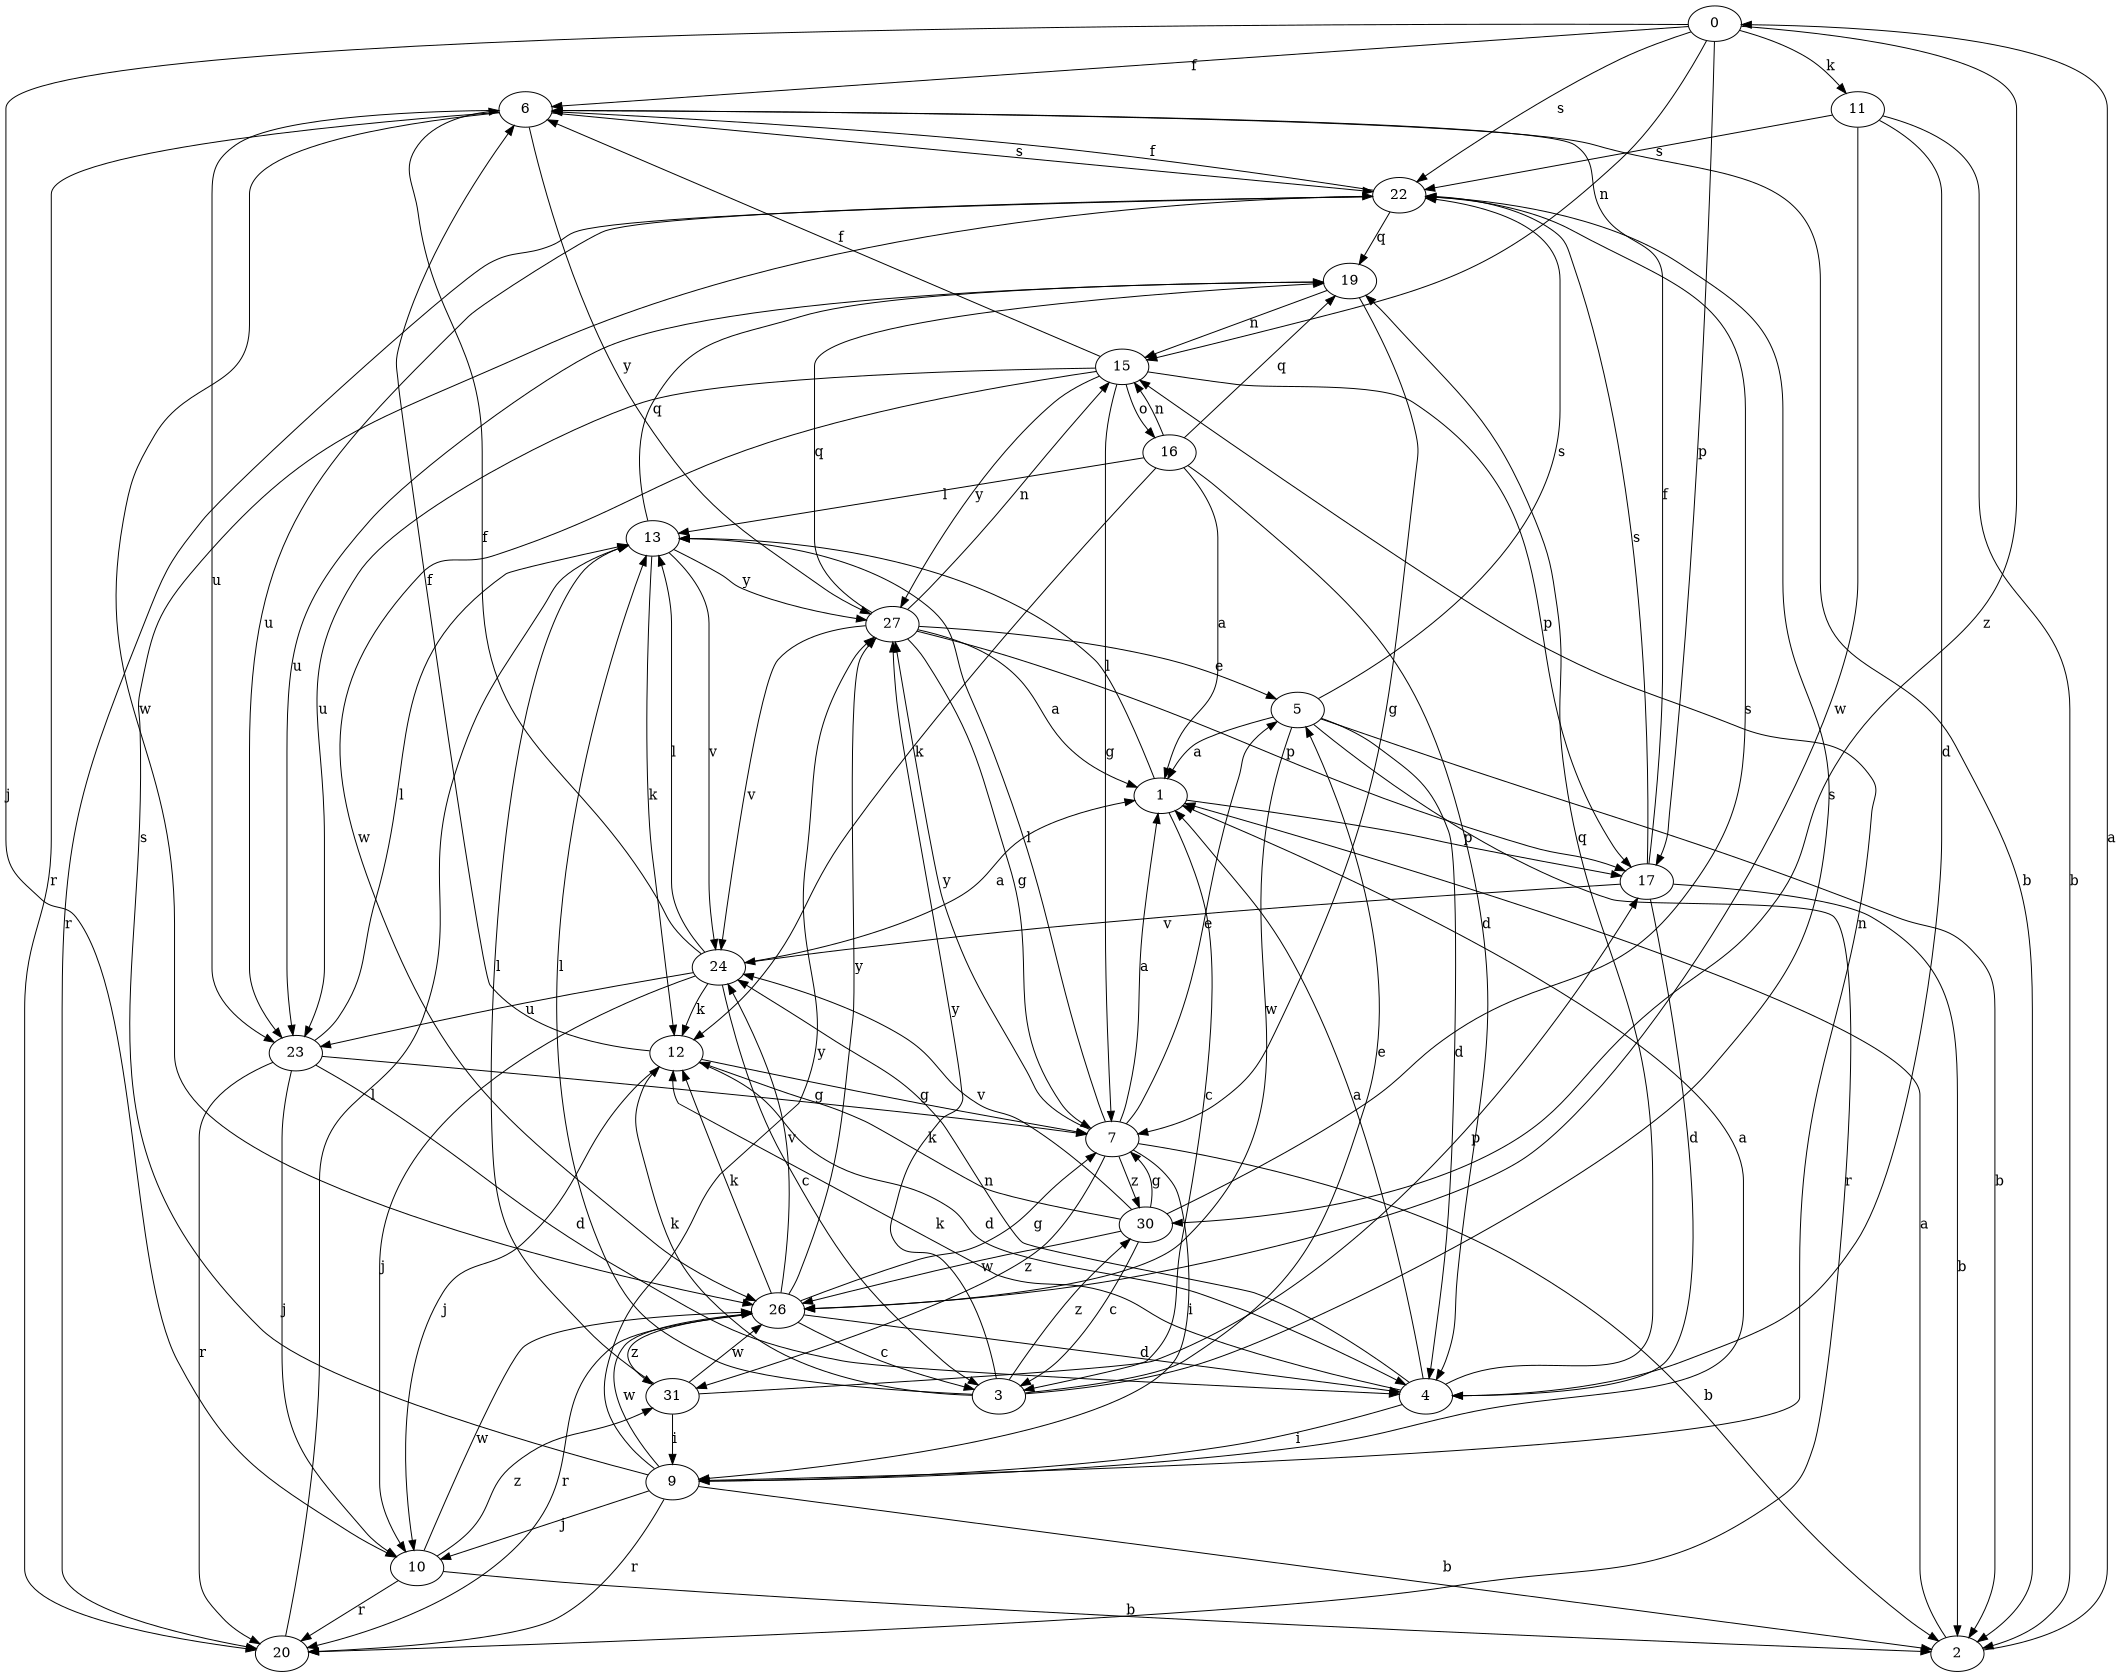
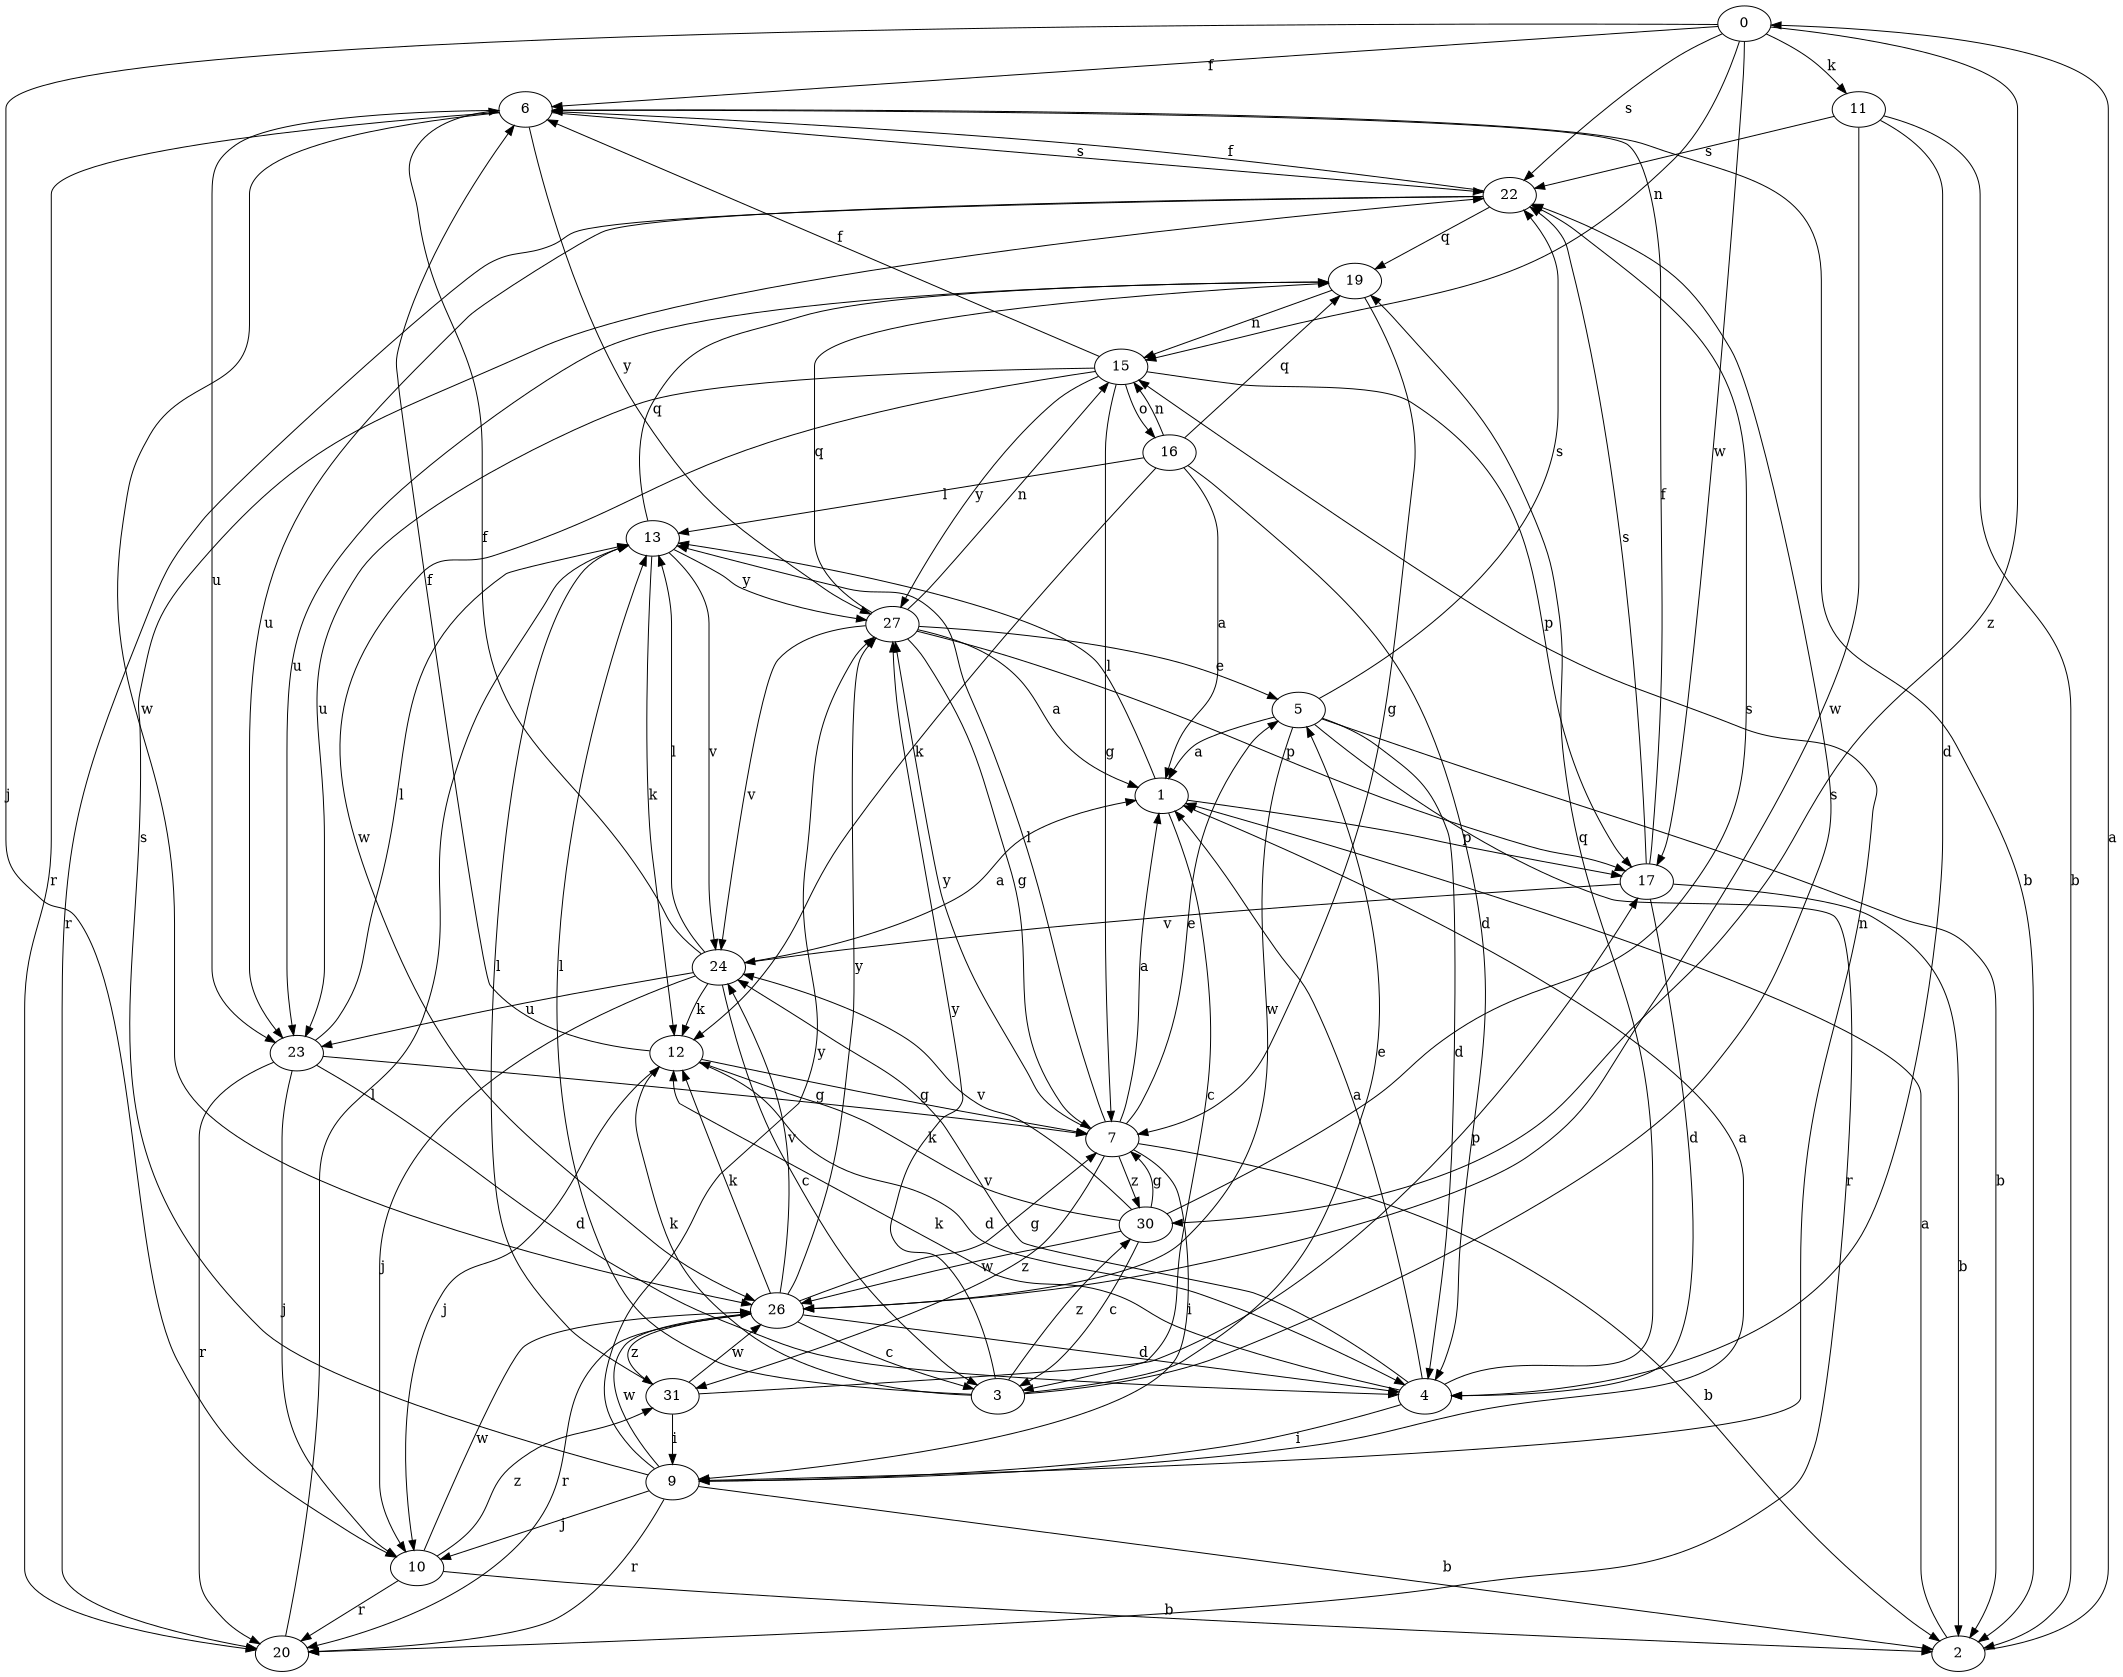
edge "0" -> "17": label "p" -> "w"
edge "4" -> "24": label "n" -> "v"
